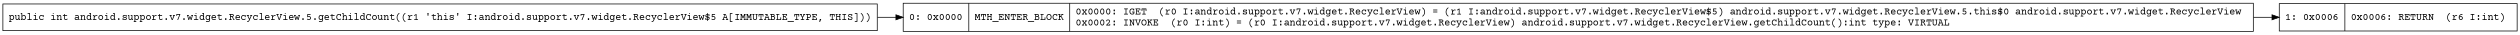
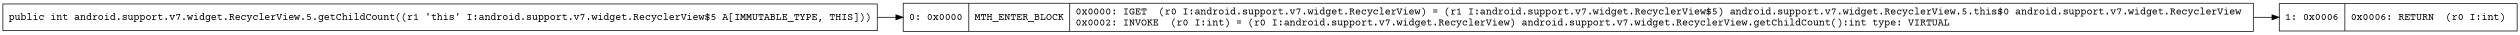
node "1: 0x0006": text "0x0006: RETURN  (r6 I:int)" -> "0x0006: RETURN  (r0 I:int)"
